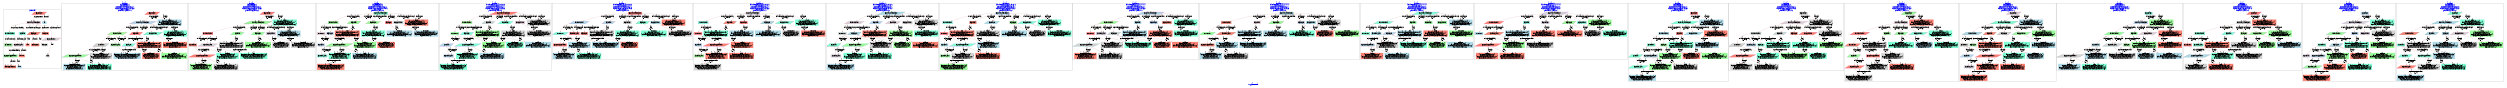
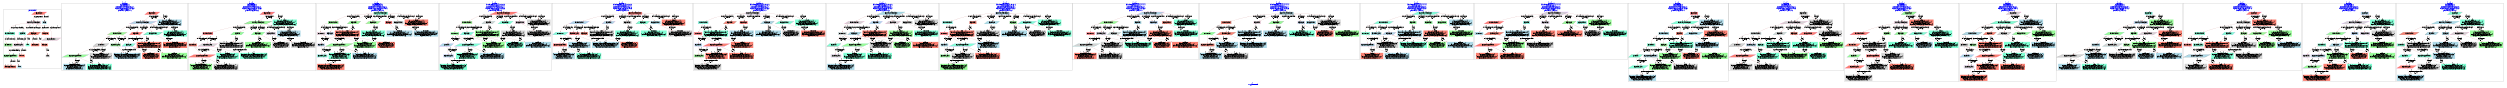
cluster "1-note model": label "1-note model" -> "1-correct model"
node "the": label "the" -> "image"
node "title": fillcolor salmon -> aquamarine
node "technique": fillcolor lightgrey -> salmon
edge "E78_Collection1" -> "name": now "technique" -> "name"
